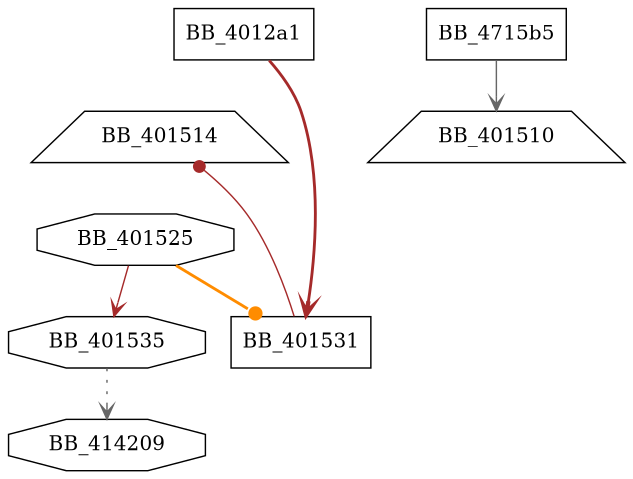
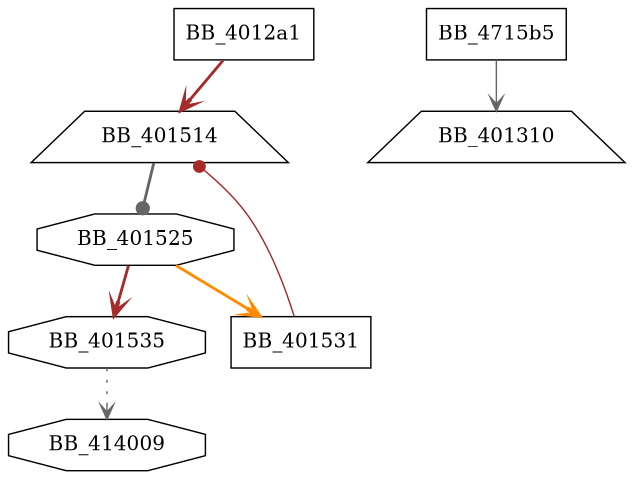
node "BB_401510": label "BB_401510" -> "BB_401310"
edge "BB_4012a1" -> "BB_401531": now "BB_4012a1" -> "BB_401514"
edge "BB_401514" -> "BB_401525": added
edge "BB_401525" -> "BB_401535": style solid -> bold
edge "BB_401525" -> "BB_401531": arrowhead dot -> vee
node "BB_414209": label "BB_414209" -> "BB_414009"
